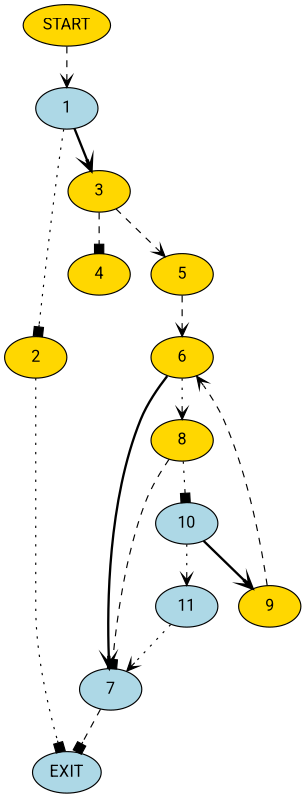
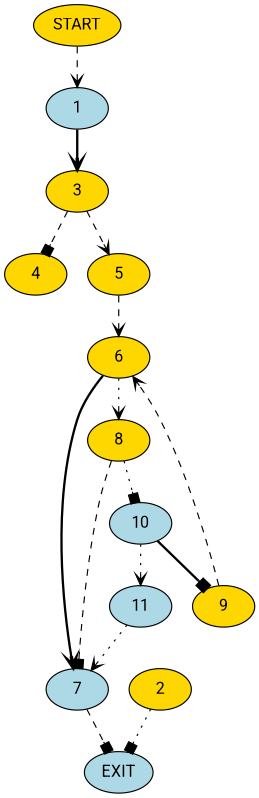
edge "1" -> "2": removed
edge "10" -> "9": arrowhead vee -> box
